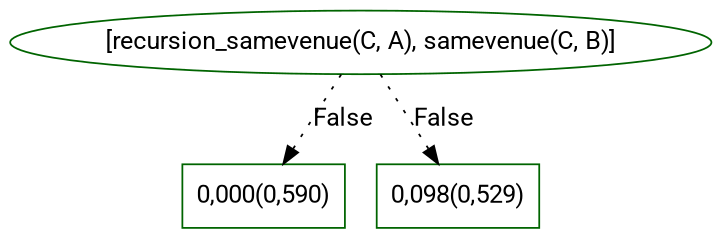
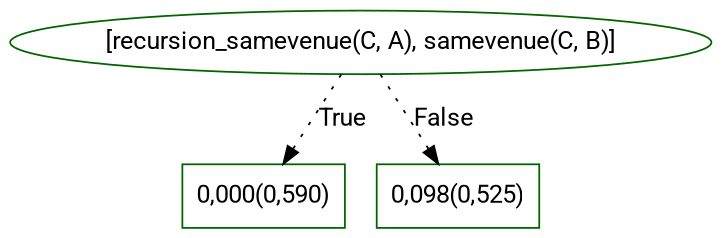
edge "[recursion_samevenue(C, A), samevenue(C, B)]" -> "0,000(0,590)": label "False" -> "True"
node "0,098(0,529)": label "0,098(0,529)" -> "0,098(0,525)"
